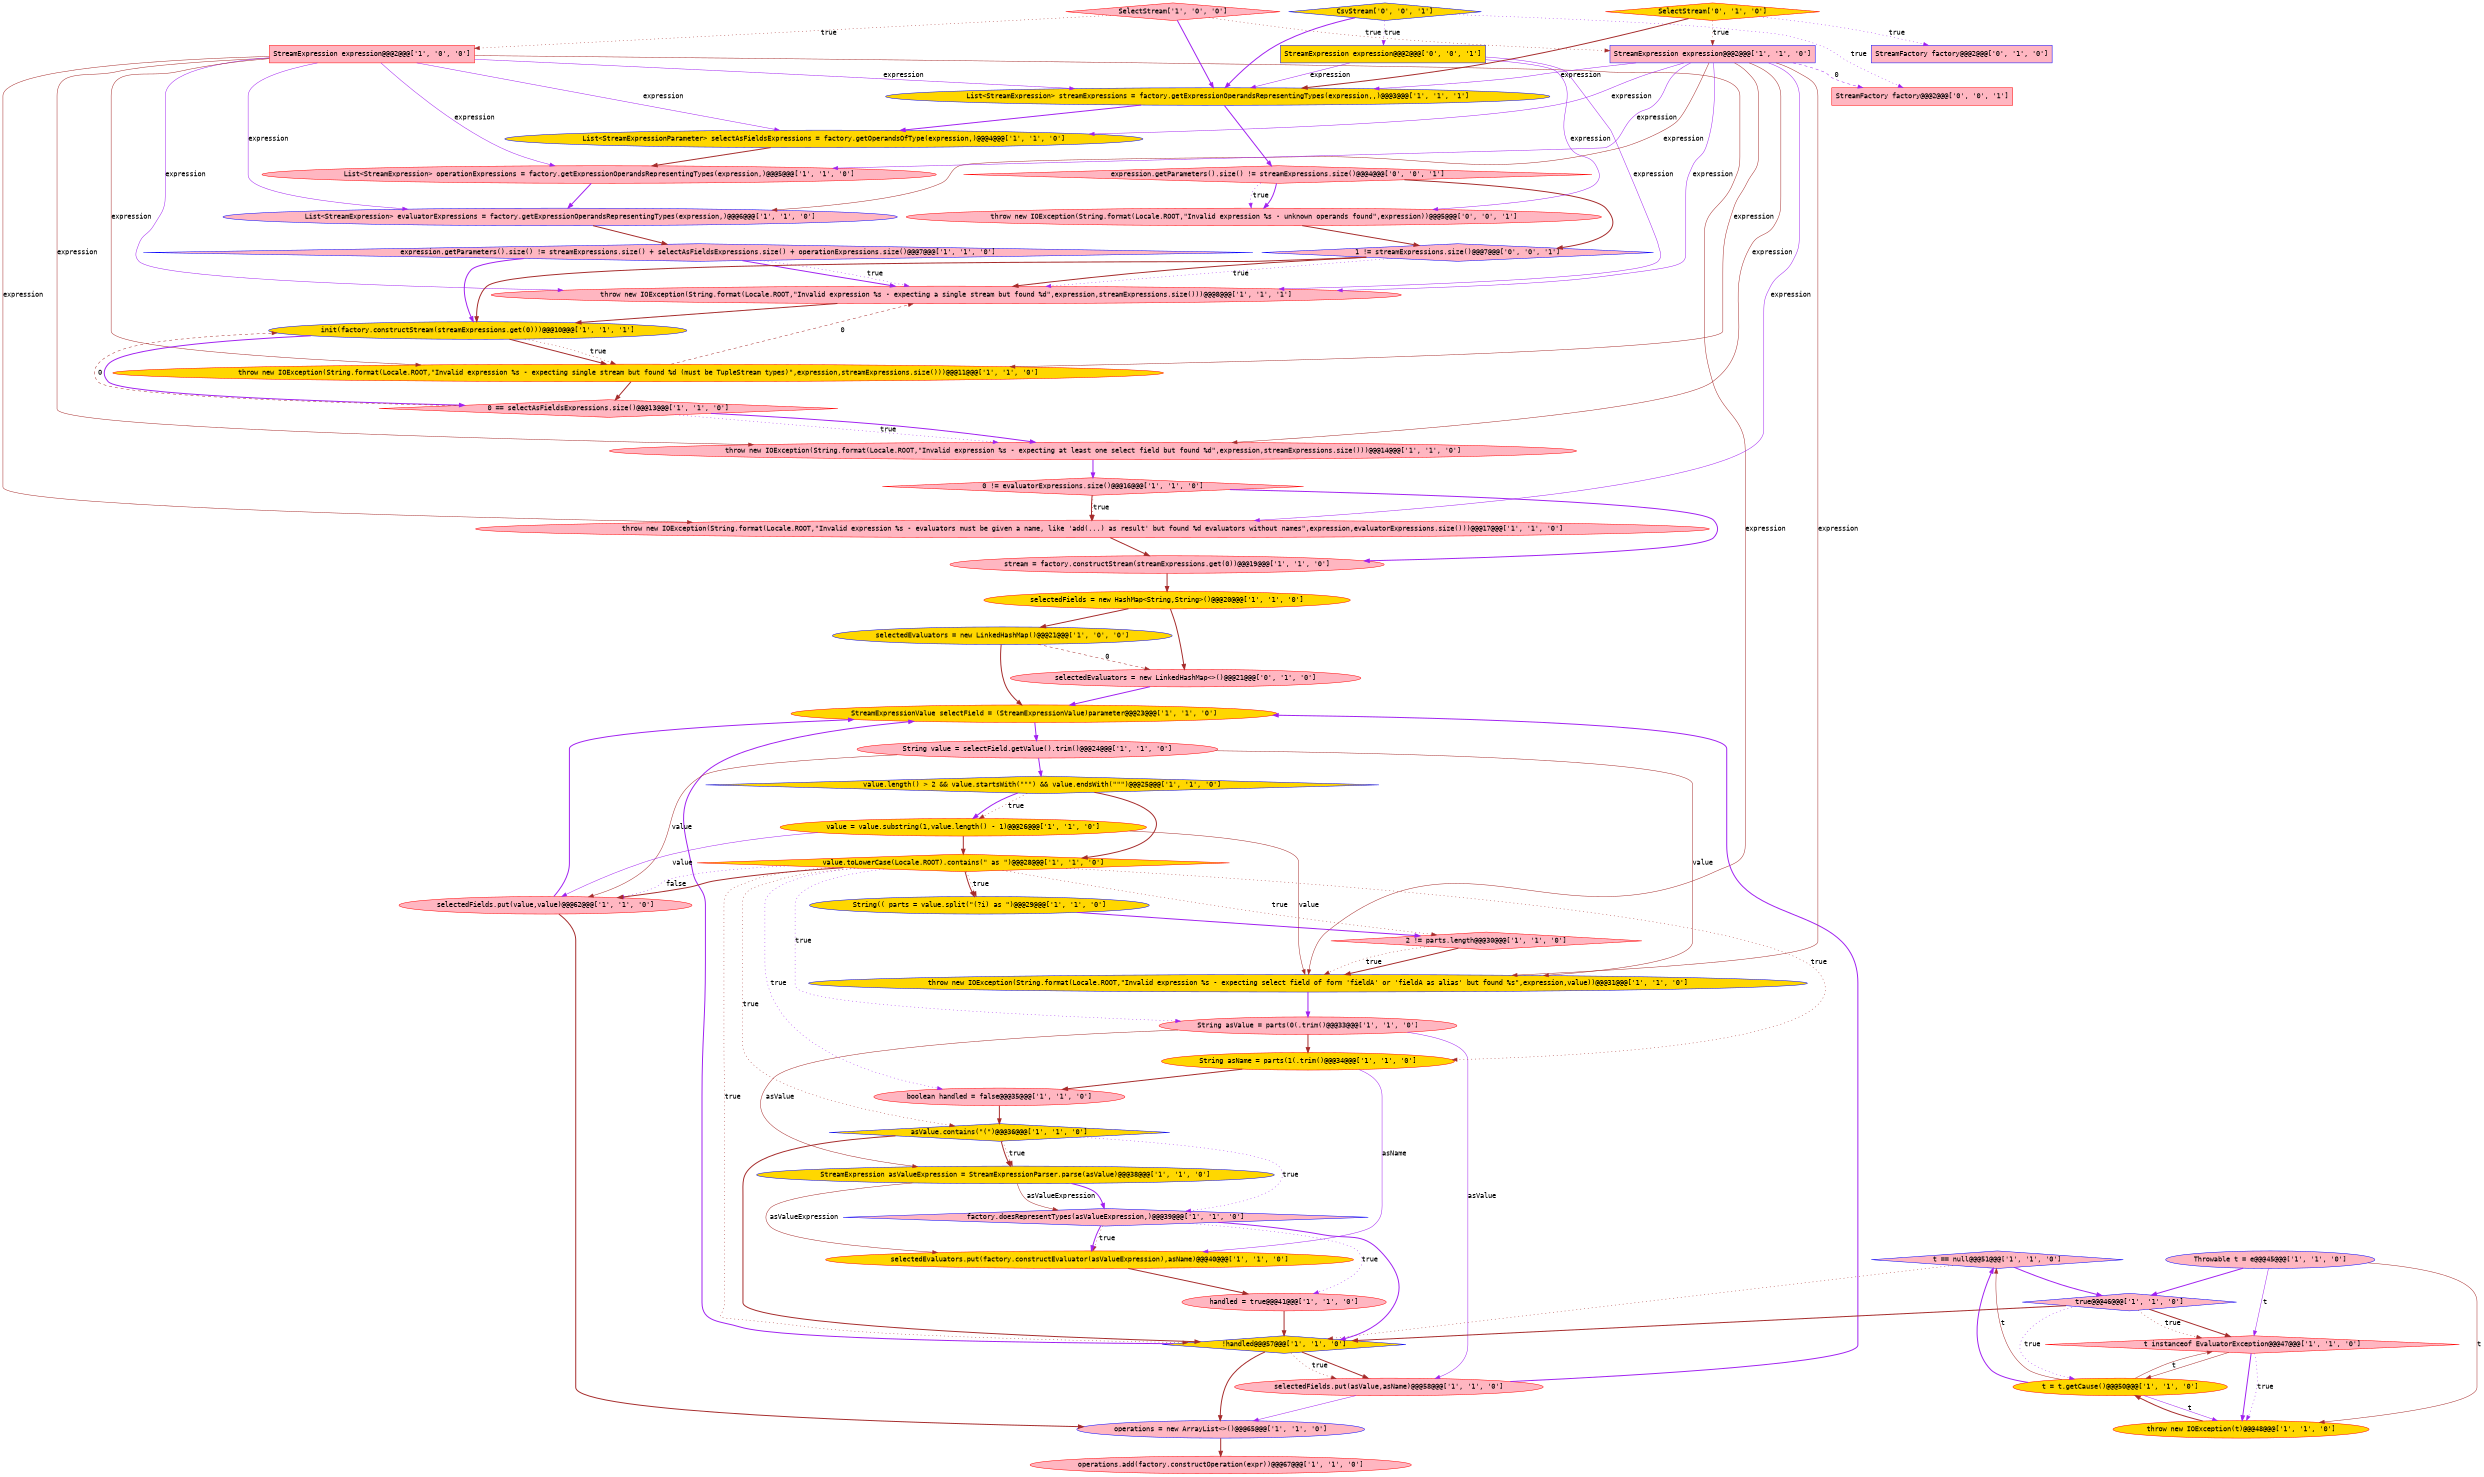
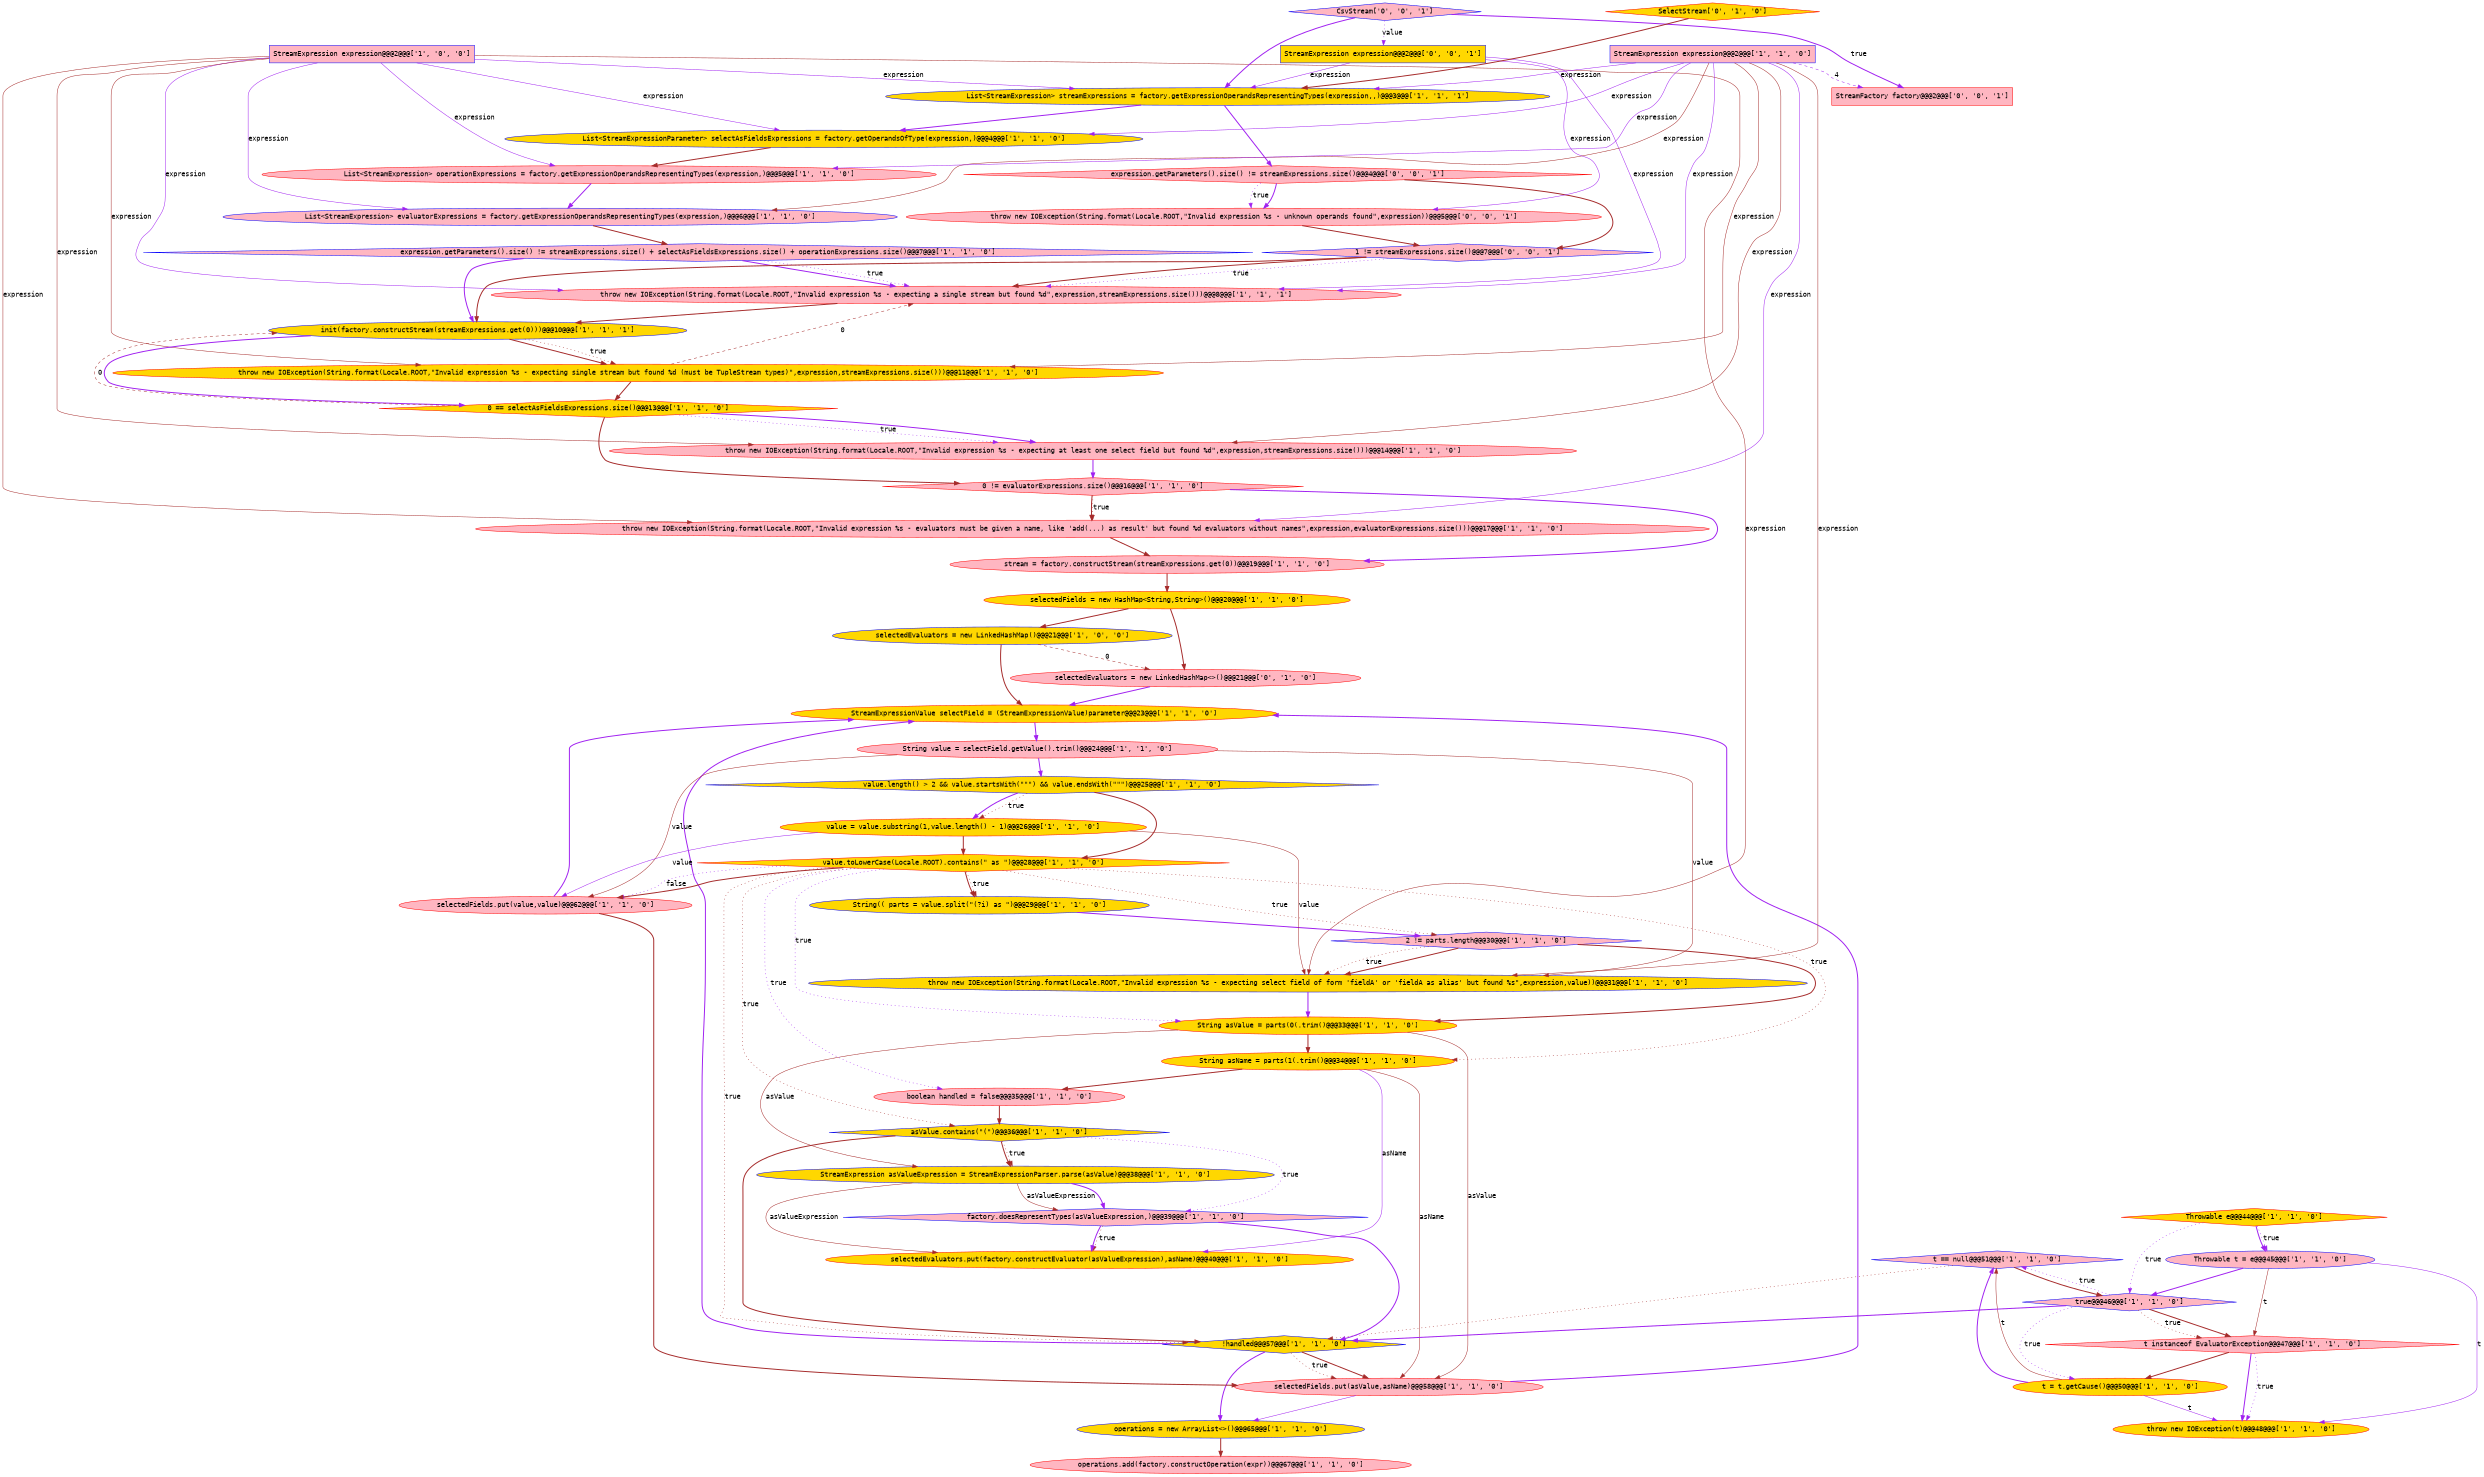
node "SelectStream['1', '0', '0']": removed
node "CsvStream['0', '0', '1']": fillcolor gold -> lightpink
edge "CsvStream['0', '0', '1']" -> "StreamFactory factory@@@2@@@['0', '0', '1']": style dotted -> bold
edge "SelectStream['0', '1', '0']" -> "StreamExpression expression@@@2@@@['1', '1', '0']": removed, label "true"
edge "CsvStream['0', '0', '1']" -> "StreamExpression expression@@@2@@@['0', '0', '1']": label "true" -> "value"
node "StreamExpression expression@@@2@@@['1', '0', '0']": color red -> blue
node "StreamFactory factory@@@2@@@['0', '1', '0']": removed
edge "StreamExpression expression@@@2@@@['1', '1', '0']" -> "StreamFactory factory@@@2@@@['0', '0', '1']": label "0" -> "4"
node "0 == selectAsFieldsExpressions.size()@@@13@@@['1', '1', '0']": fillcolor lightpink -> gold
edge "0 == selectAsFieldsExpressions.size()@@@13@@@['1', '1', '0']" -> "0 != evaluatorExpressions.size()@@@16@@@['1', '1', '0']": added
node "2 != parts.length@@@30@@@['1', '1', '0']": color red -> blue
edge "2 != parts.length@@@30@@@['1', '1', '0']" -> "String asValue = parts(0(.trim()@@@33@@@['1', '1', '0']": added
node "String asValue = parts(0(.trim()@@@33@@@['1', '1', '0']": fillcolor lightpink -> gold
edge "String asValue = parts(0(.trim()@@@33@@@['1', '1', '0']" -> "selectedFields.put(asValue,asName)@@@58@@@['1', '1', '0']": color purple -> brown
edge "String asName = parts(1(.trim()@@@34@@@['1', '1', '0']" -> "selectedFields.put(asValue,asName)@@@58@@@['1', '1', '0']": added, label "asName"
node "Throwable e@@@44@@@['1', '1', '0']": added
edge "true@@@46@@@['1', '1', '0']" -> "t == null@@@51@@@['1', '1', '0']": added, label "true"
edge "t == null@@@51@@@['1', '1', '0']" -> "true@@@46@@@['1', '1', '0']": color purple -> brown
edge "Throwable t = e@@@45@@@['1', '1', '0']" -> "t instanceof EvaluatorException@@@47@@@['1', '1', '0']": color purple -> brown
node "handled = true@@@41@@@['1', '1', '0']": removed
edge "true@@@46@@@['1', '1', '0']" -> "!handled@@@57@@@['1', '1', '0']": color brown -> purple
edge "t = t.getCause()@@@50@@@['1', '1', '0']" -> "t instanceof EvaluatorException@@@47@@@['1', '1', '0']": removed, label "t"
edge "Throwable t = e@@@45@@@['1', '1', '0']" -> "throw new IOException(t)@@@48@@@['1', '1', '0']": color brown -> purple
edge "t instanceof EvaluatorException@@@47@@@['1', '1', '0']" -> "t = t.getCause()@@@50@@@['1', '1', '0']": style solid -> bold
edge "!handled@@@57@@@['1', '1', '0']" -> "operations = new ArrayList<>()@@@65@@@['1', '1', '0']": color brown -> purple
edge "selectedFields.put(value,value)@@@62@@@['1', '1', '0']" -> "operations = new ArrayList<>()@@@65@@@['1', '1', '0']": now "selectedFields.put(value,value)@@@62@@@['1', '1', '0']" -> "selectedFields.put(asValue,asName)@@@58@@@['1', '1', '0']"
edge "throw new IOException(t)@@@48@@@['1', '1', '0']" -> "t = t.getCause()@@@50@@@['1', '1', '0']": removed
node "operations = new ArrayList<>()@@@65@@@['1', '1', '0']": fillcolor lightpink -> gold
